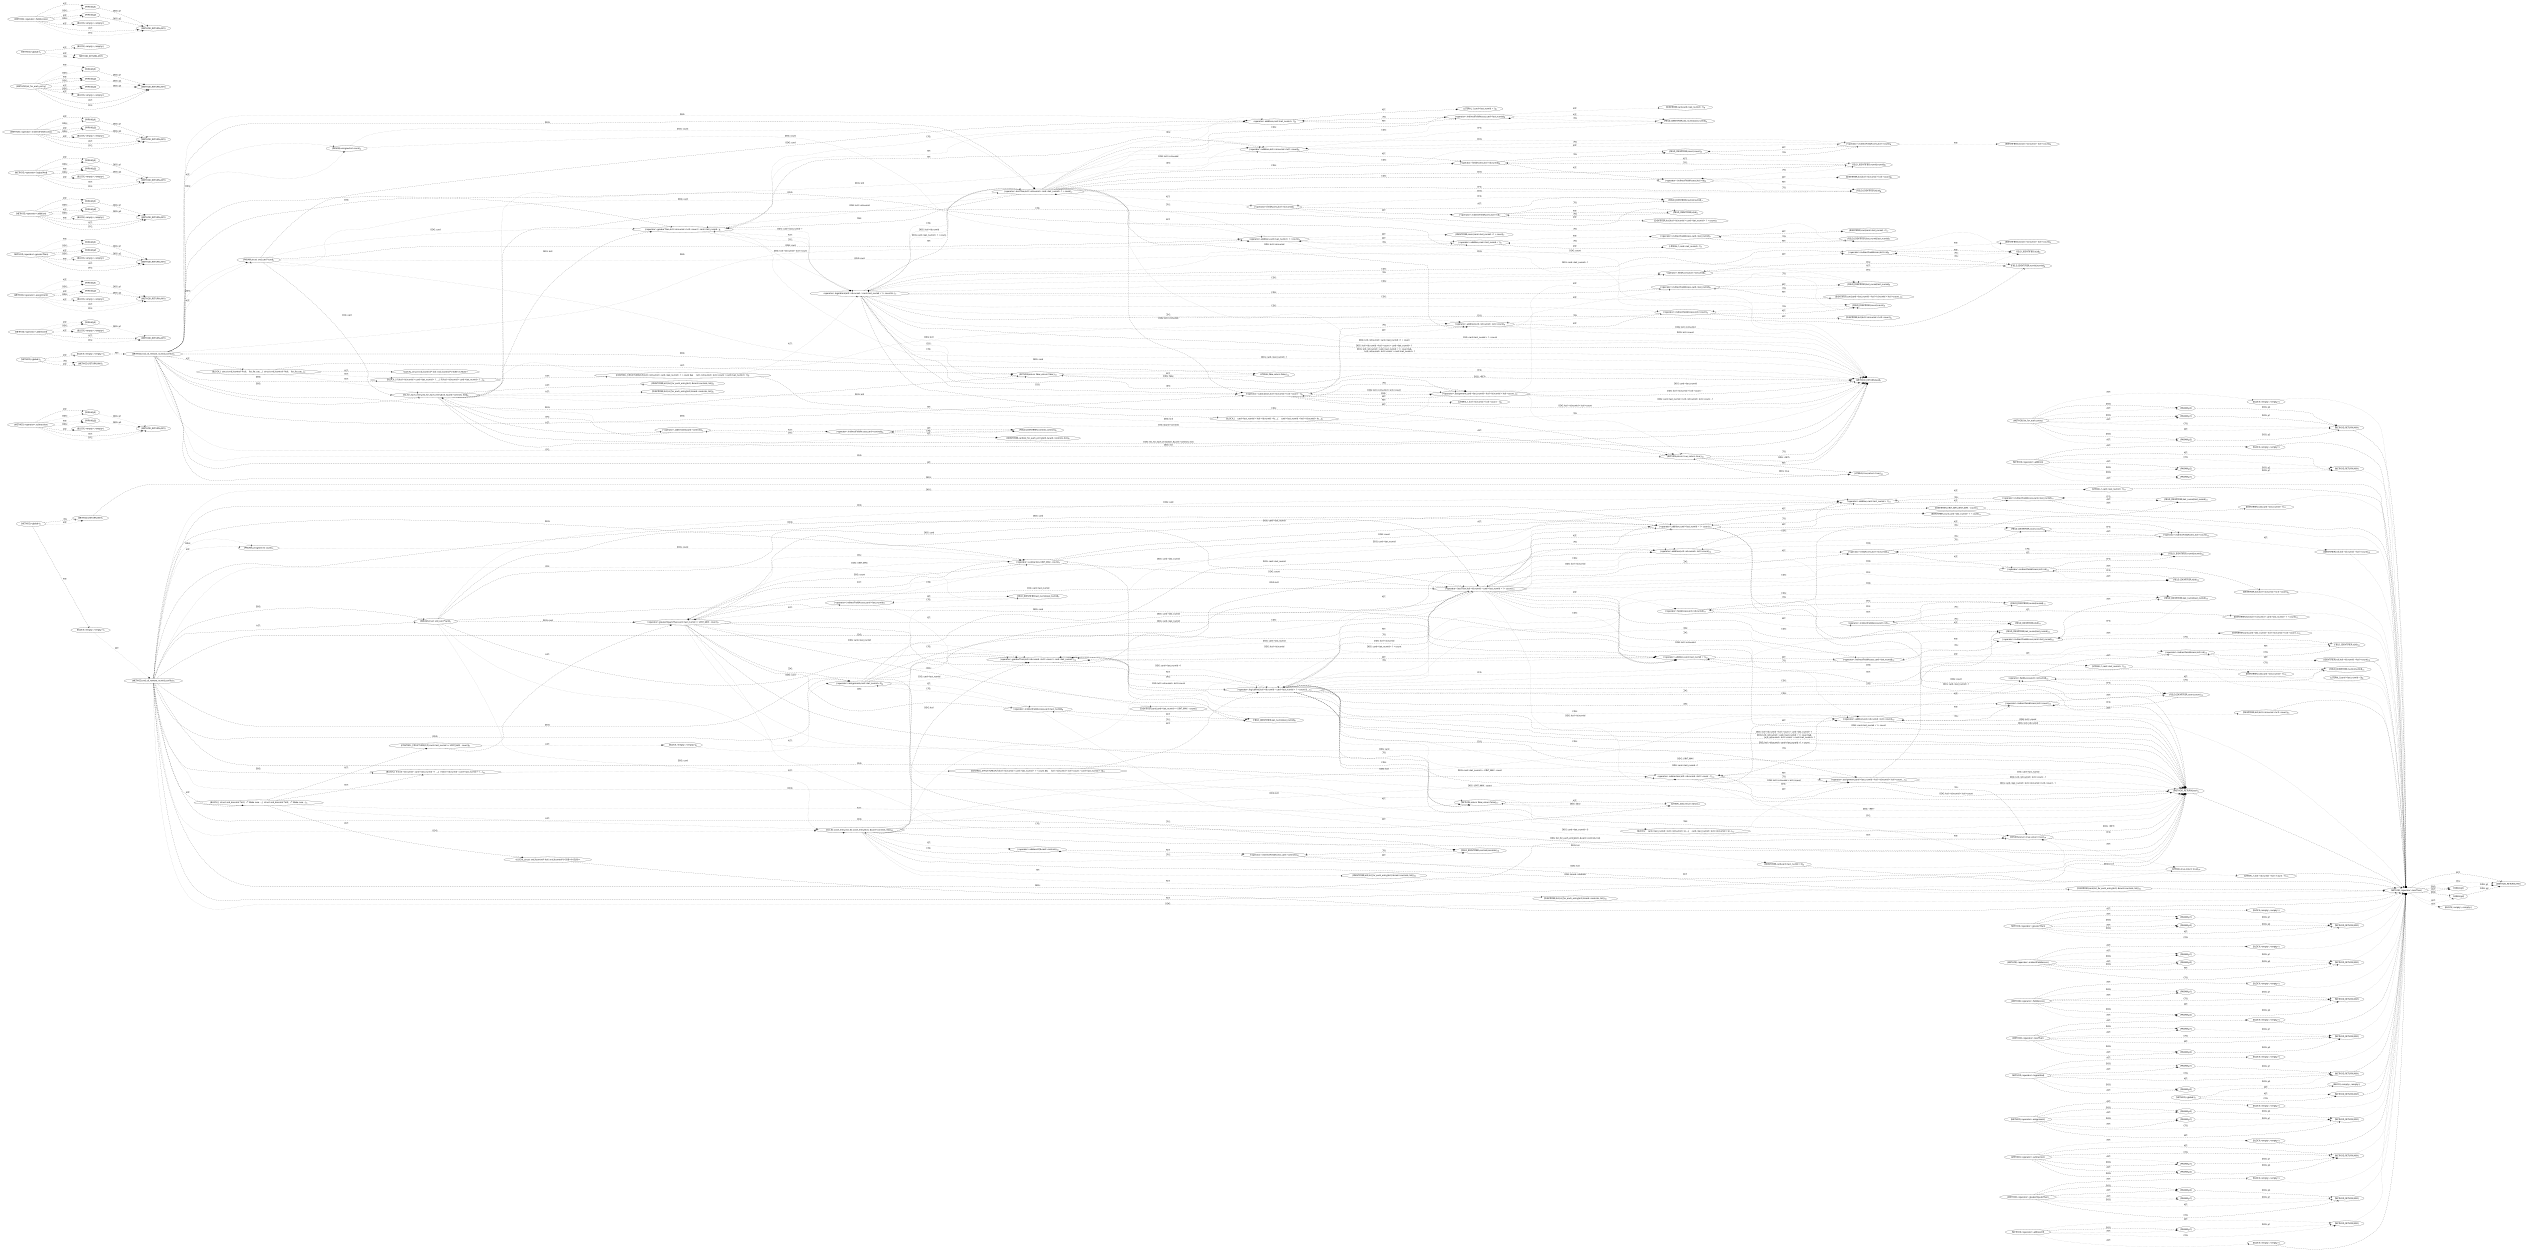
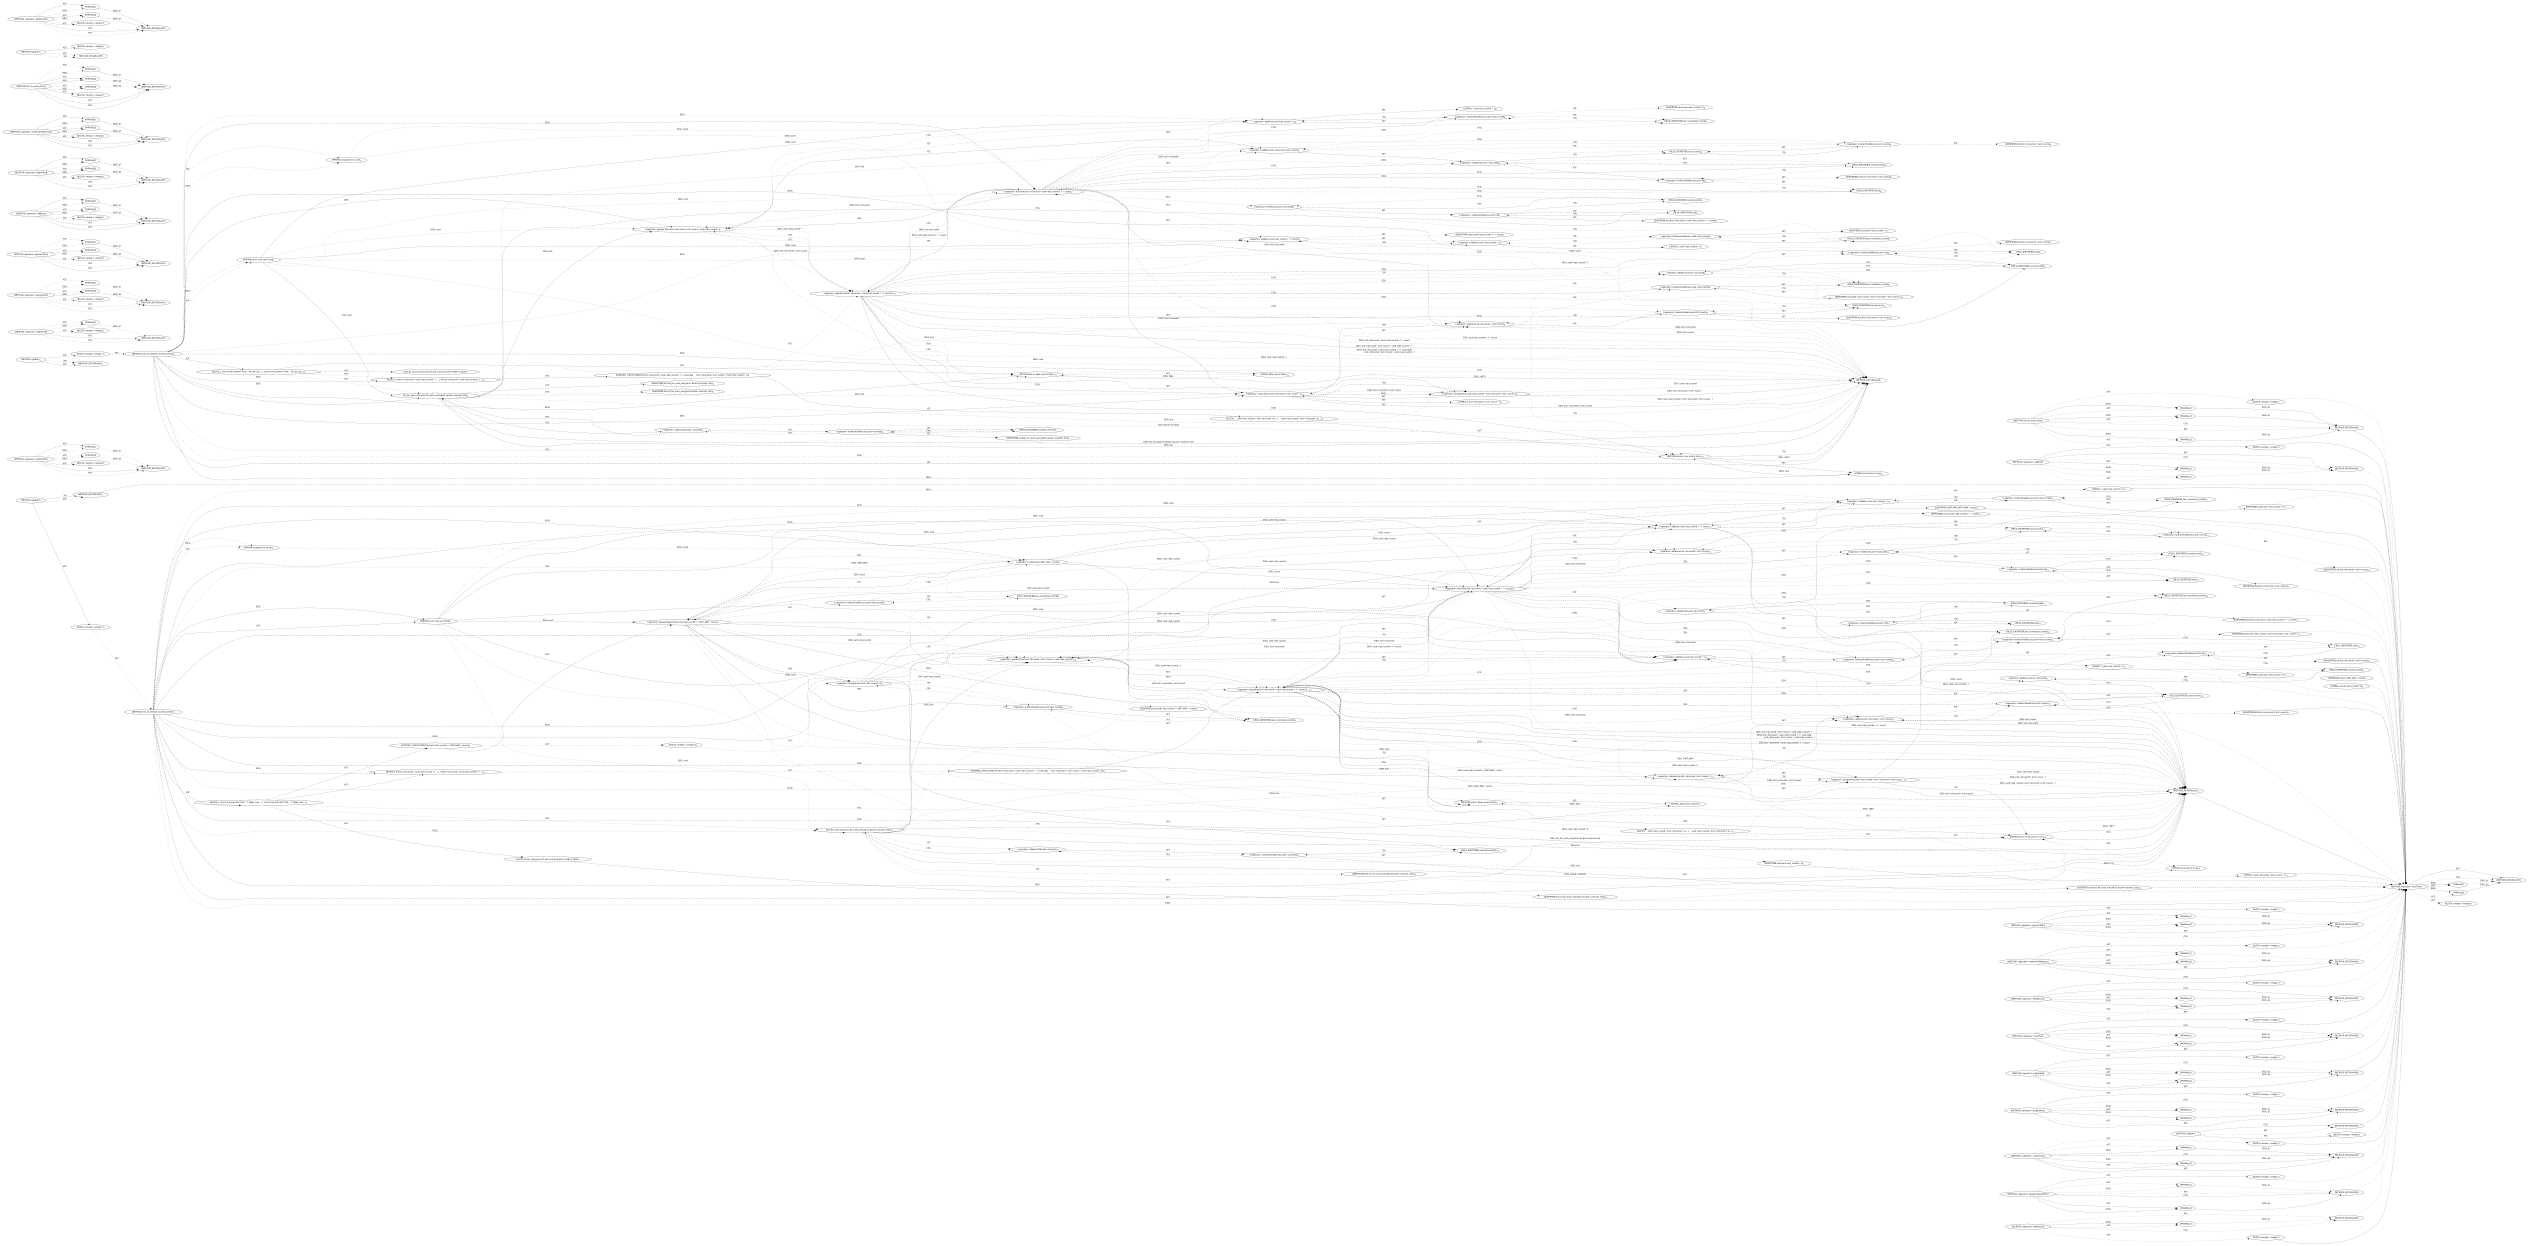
node "(IDENTIFIER,count,UINT_MAX - count)": added
